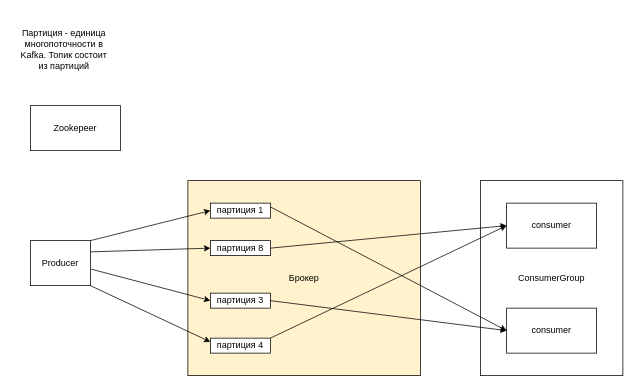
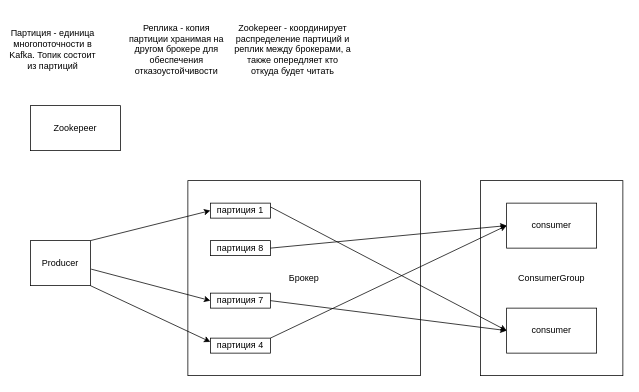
node "Партиция - единица многопоточности в Kafka. Топик состоит из партиций": moved (64, 49) -> (53, 49)
node "Реплика - копия партиции хранимая на другом брокере для обеспечения отказоустойчивости": added
node "Zookepeer - координирует распределение партиций и реплик между брокерами, а также опередляет кто откуда будет читать": added
edge "Producer" -> "партиция 8": removed
node "Брокер": fillcolor #fff2cc -> #ffffff
node "партиция 3": label "партиция 3" -> "партиция 7"
